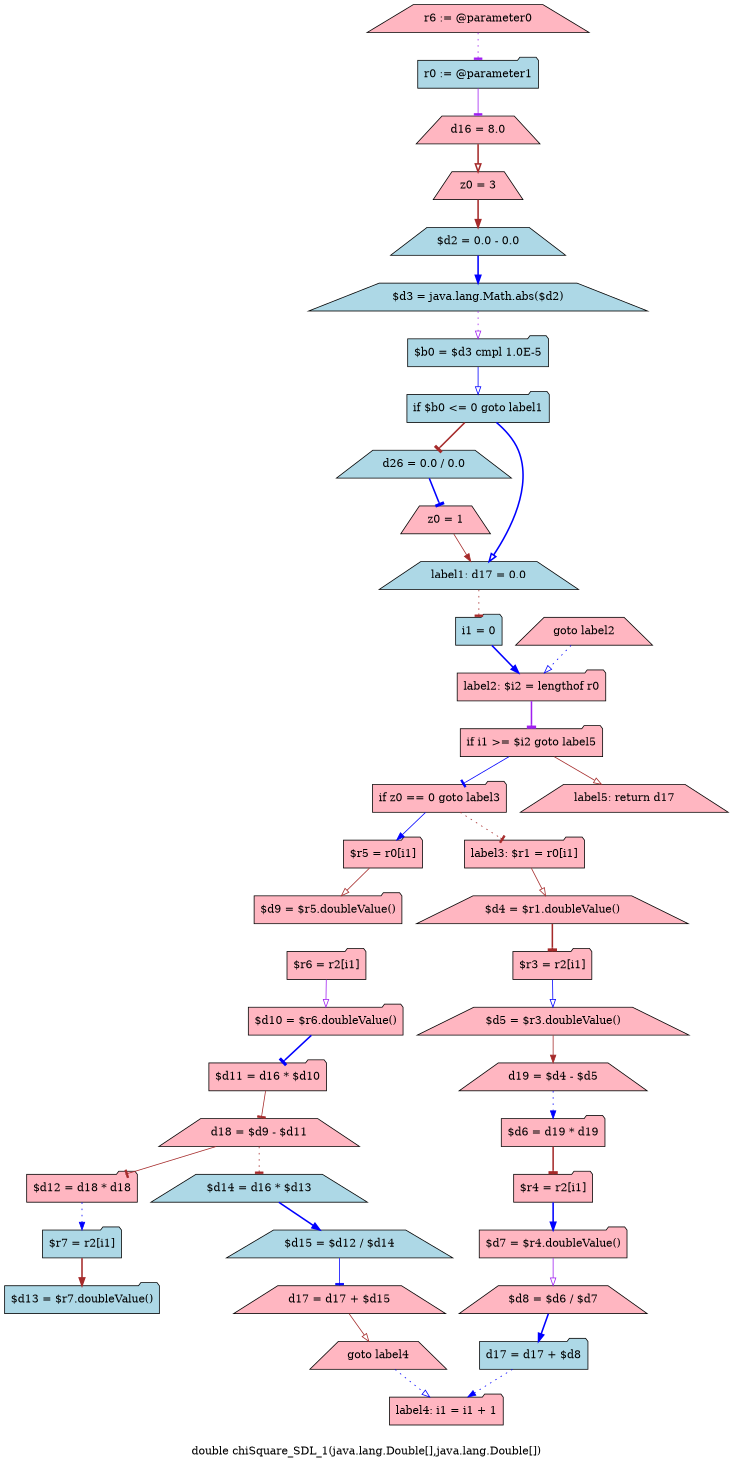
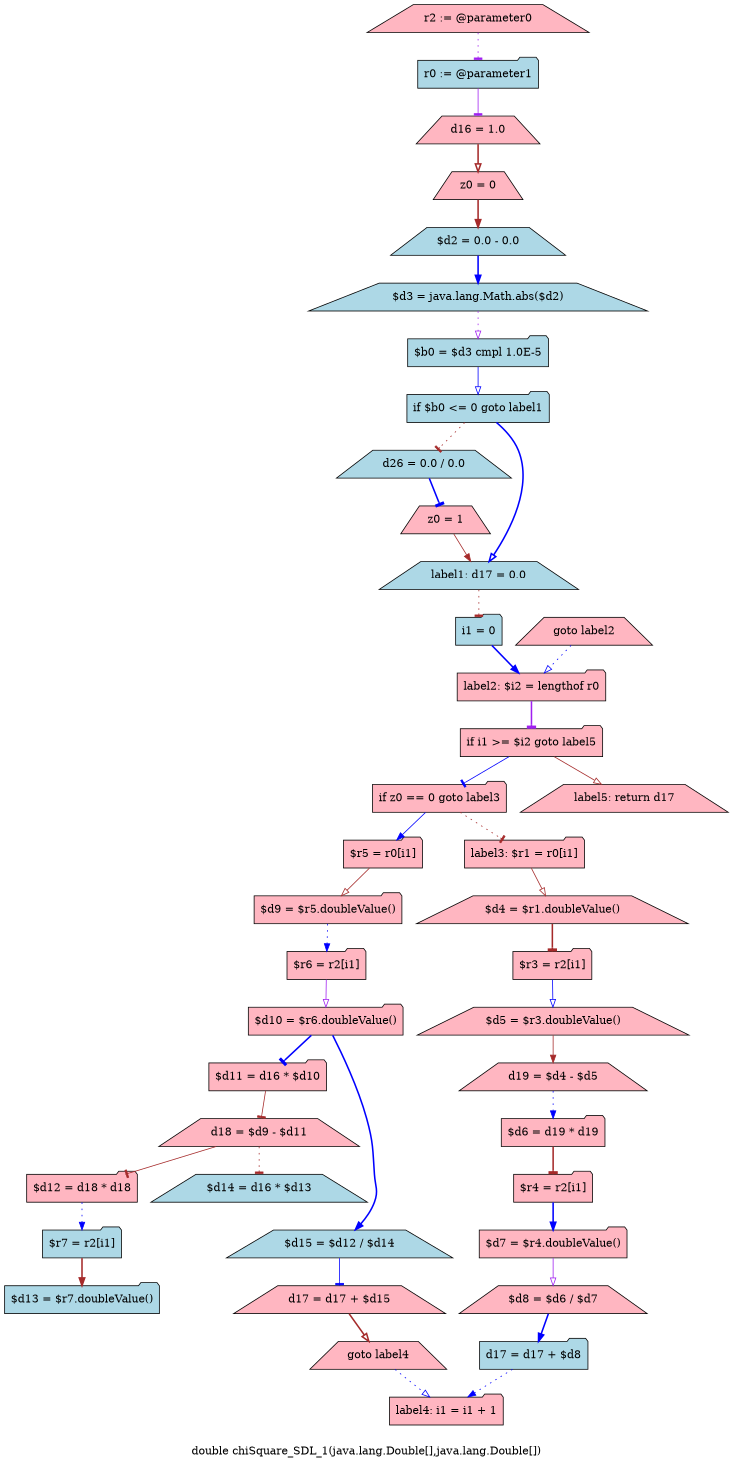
node "r6 := @parameter0": label "r6 := @parameter0" -> "r2 := @parameter0"
node "d16 = 8.0": label "d16 = 8.0" -> "d16 = 1.0"
node "z0 = 3": label "z0 = 3" -> "z0 = 0"
edge "if $b0 <= 0 goto label1" -> "d26 = 0.0 / 0.0": style bold -> dotted
edge "$d9 = $r5.doubleValue()" -> "$r6 = r2[i1]": added
edge "$d14 = d16 * $d13" -> "$d15 = $d12 / $d14": now "$d10 = $r6.doubleValue()" -> "$d15 = $d12 / $d14"
edge "d17 = d17 + $d15" -> "goto label4": style solid -> bold
